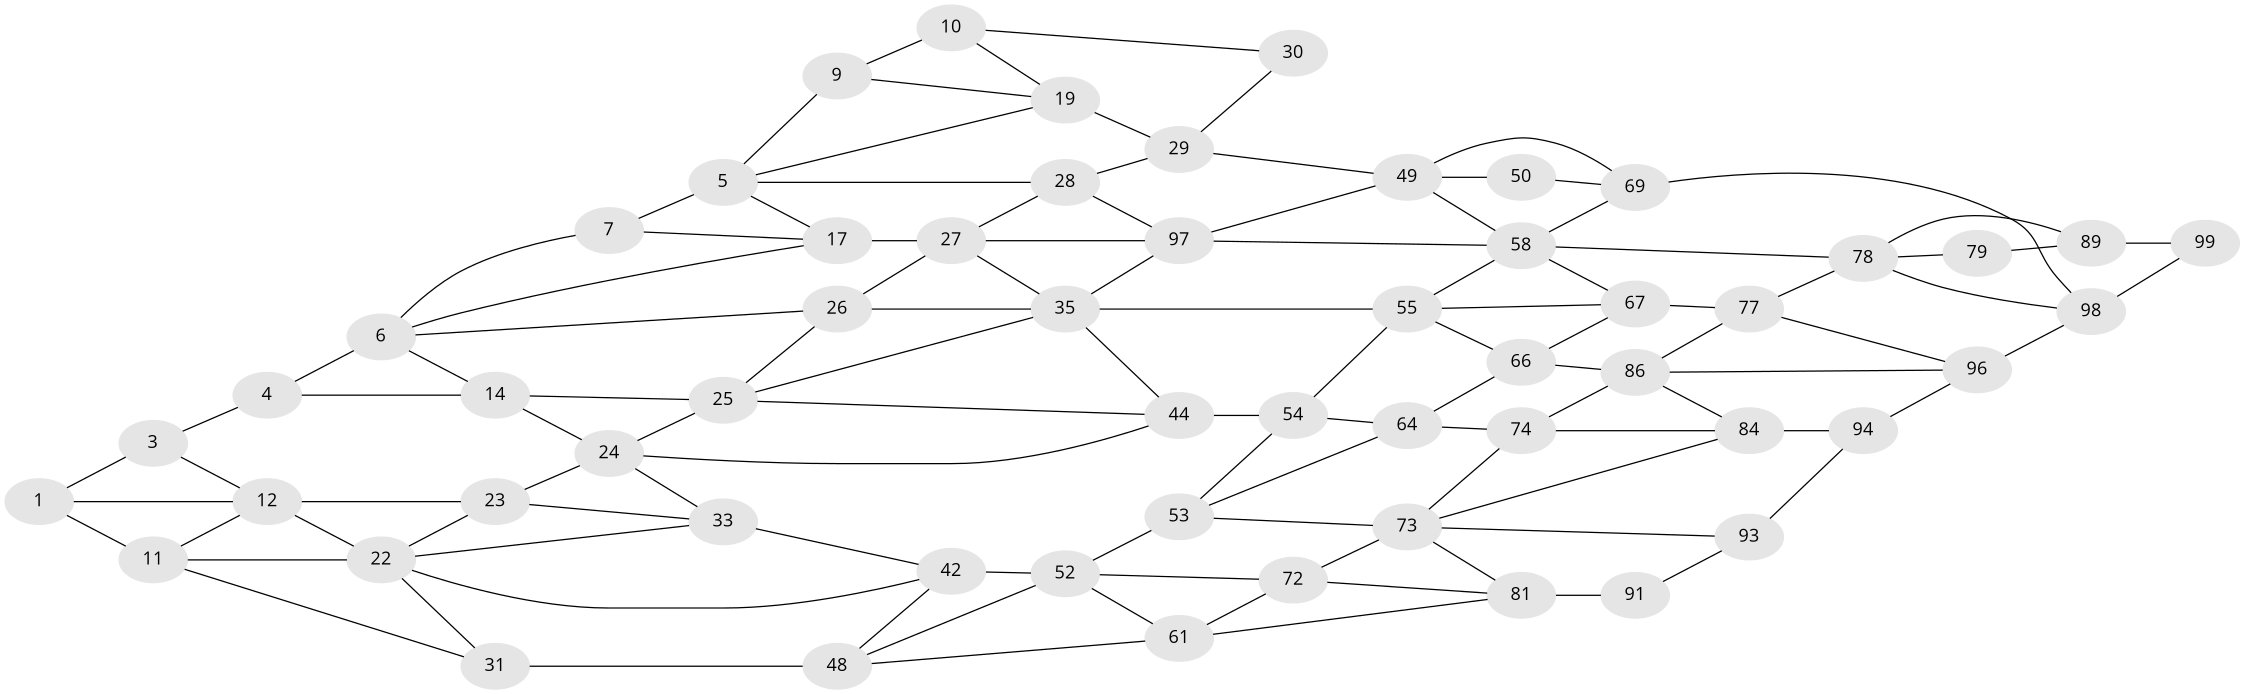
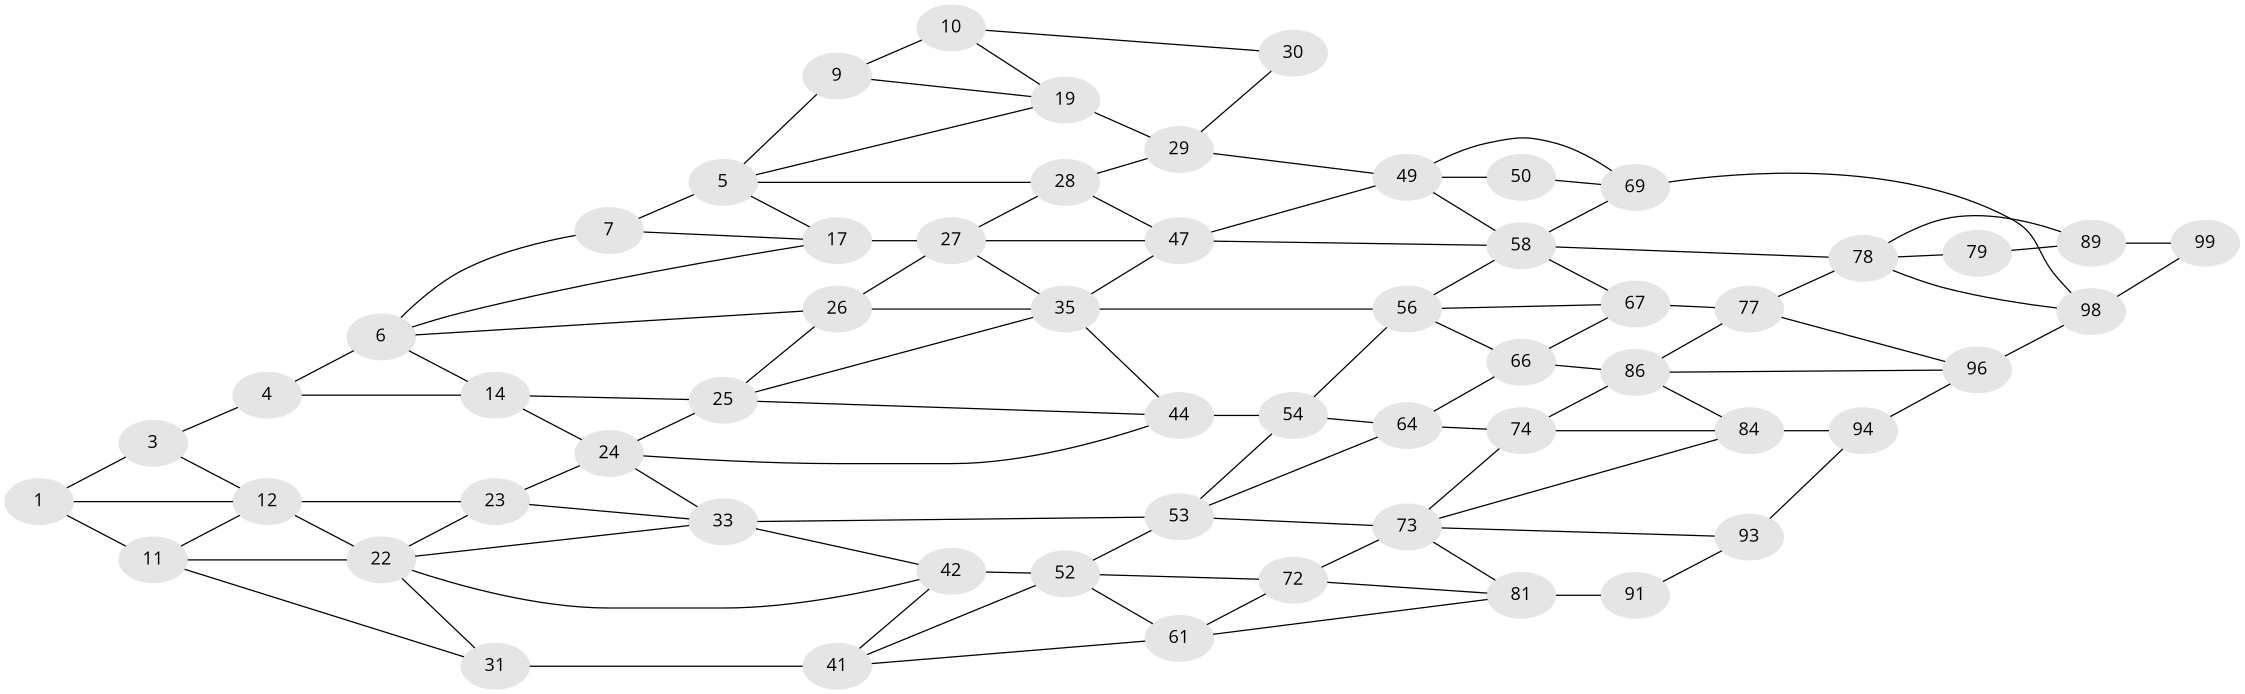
node "97": label "97" -> "47"
node "55": label "55" -> "56"
edge "53" -- "33": added
node "48": label "48" -> "41"
